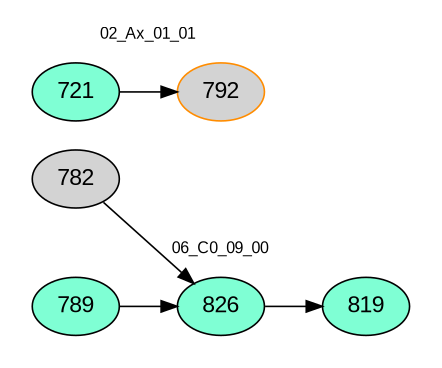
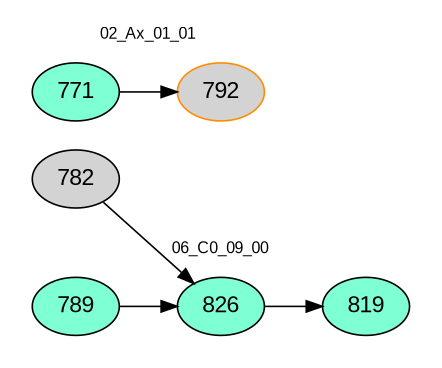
node "721": label "721" -> "771"
